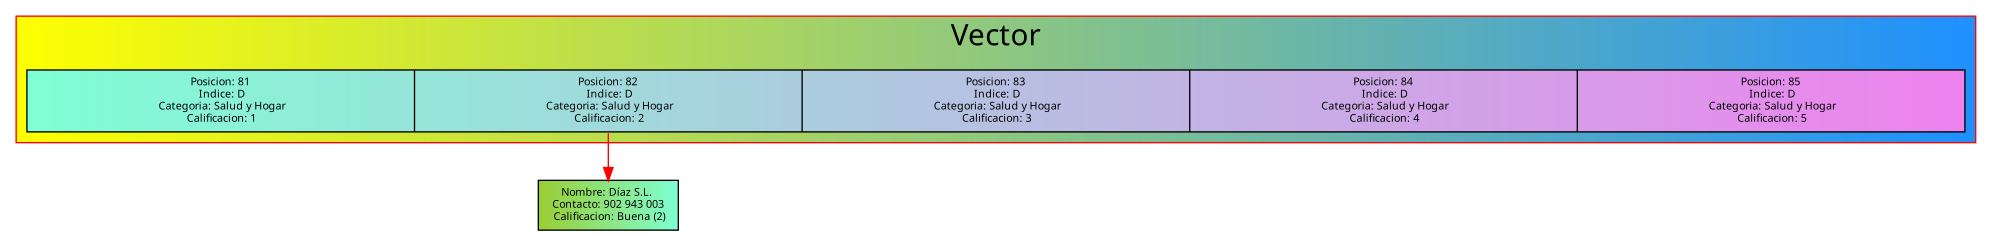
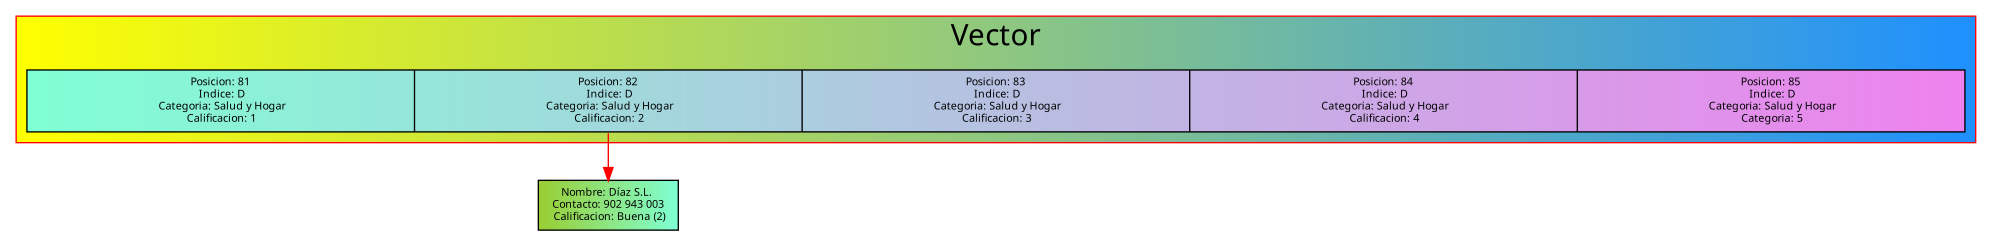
node "Posicion: 81": text "Calificacion: 5" -> "Categoria: 5"
